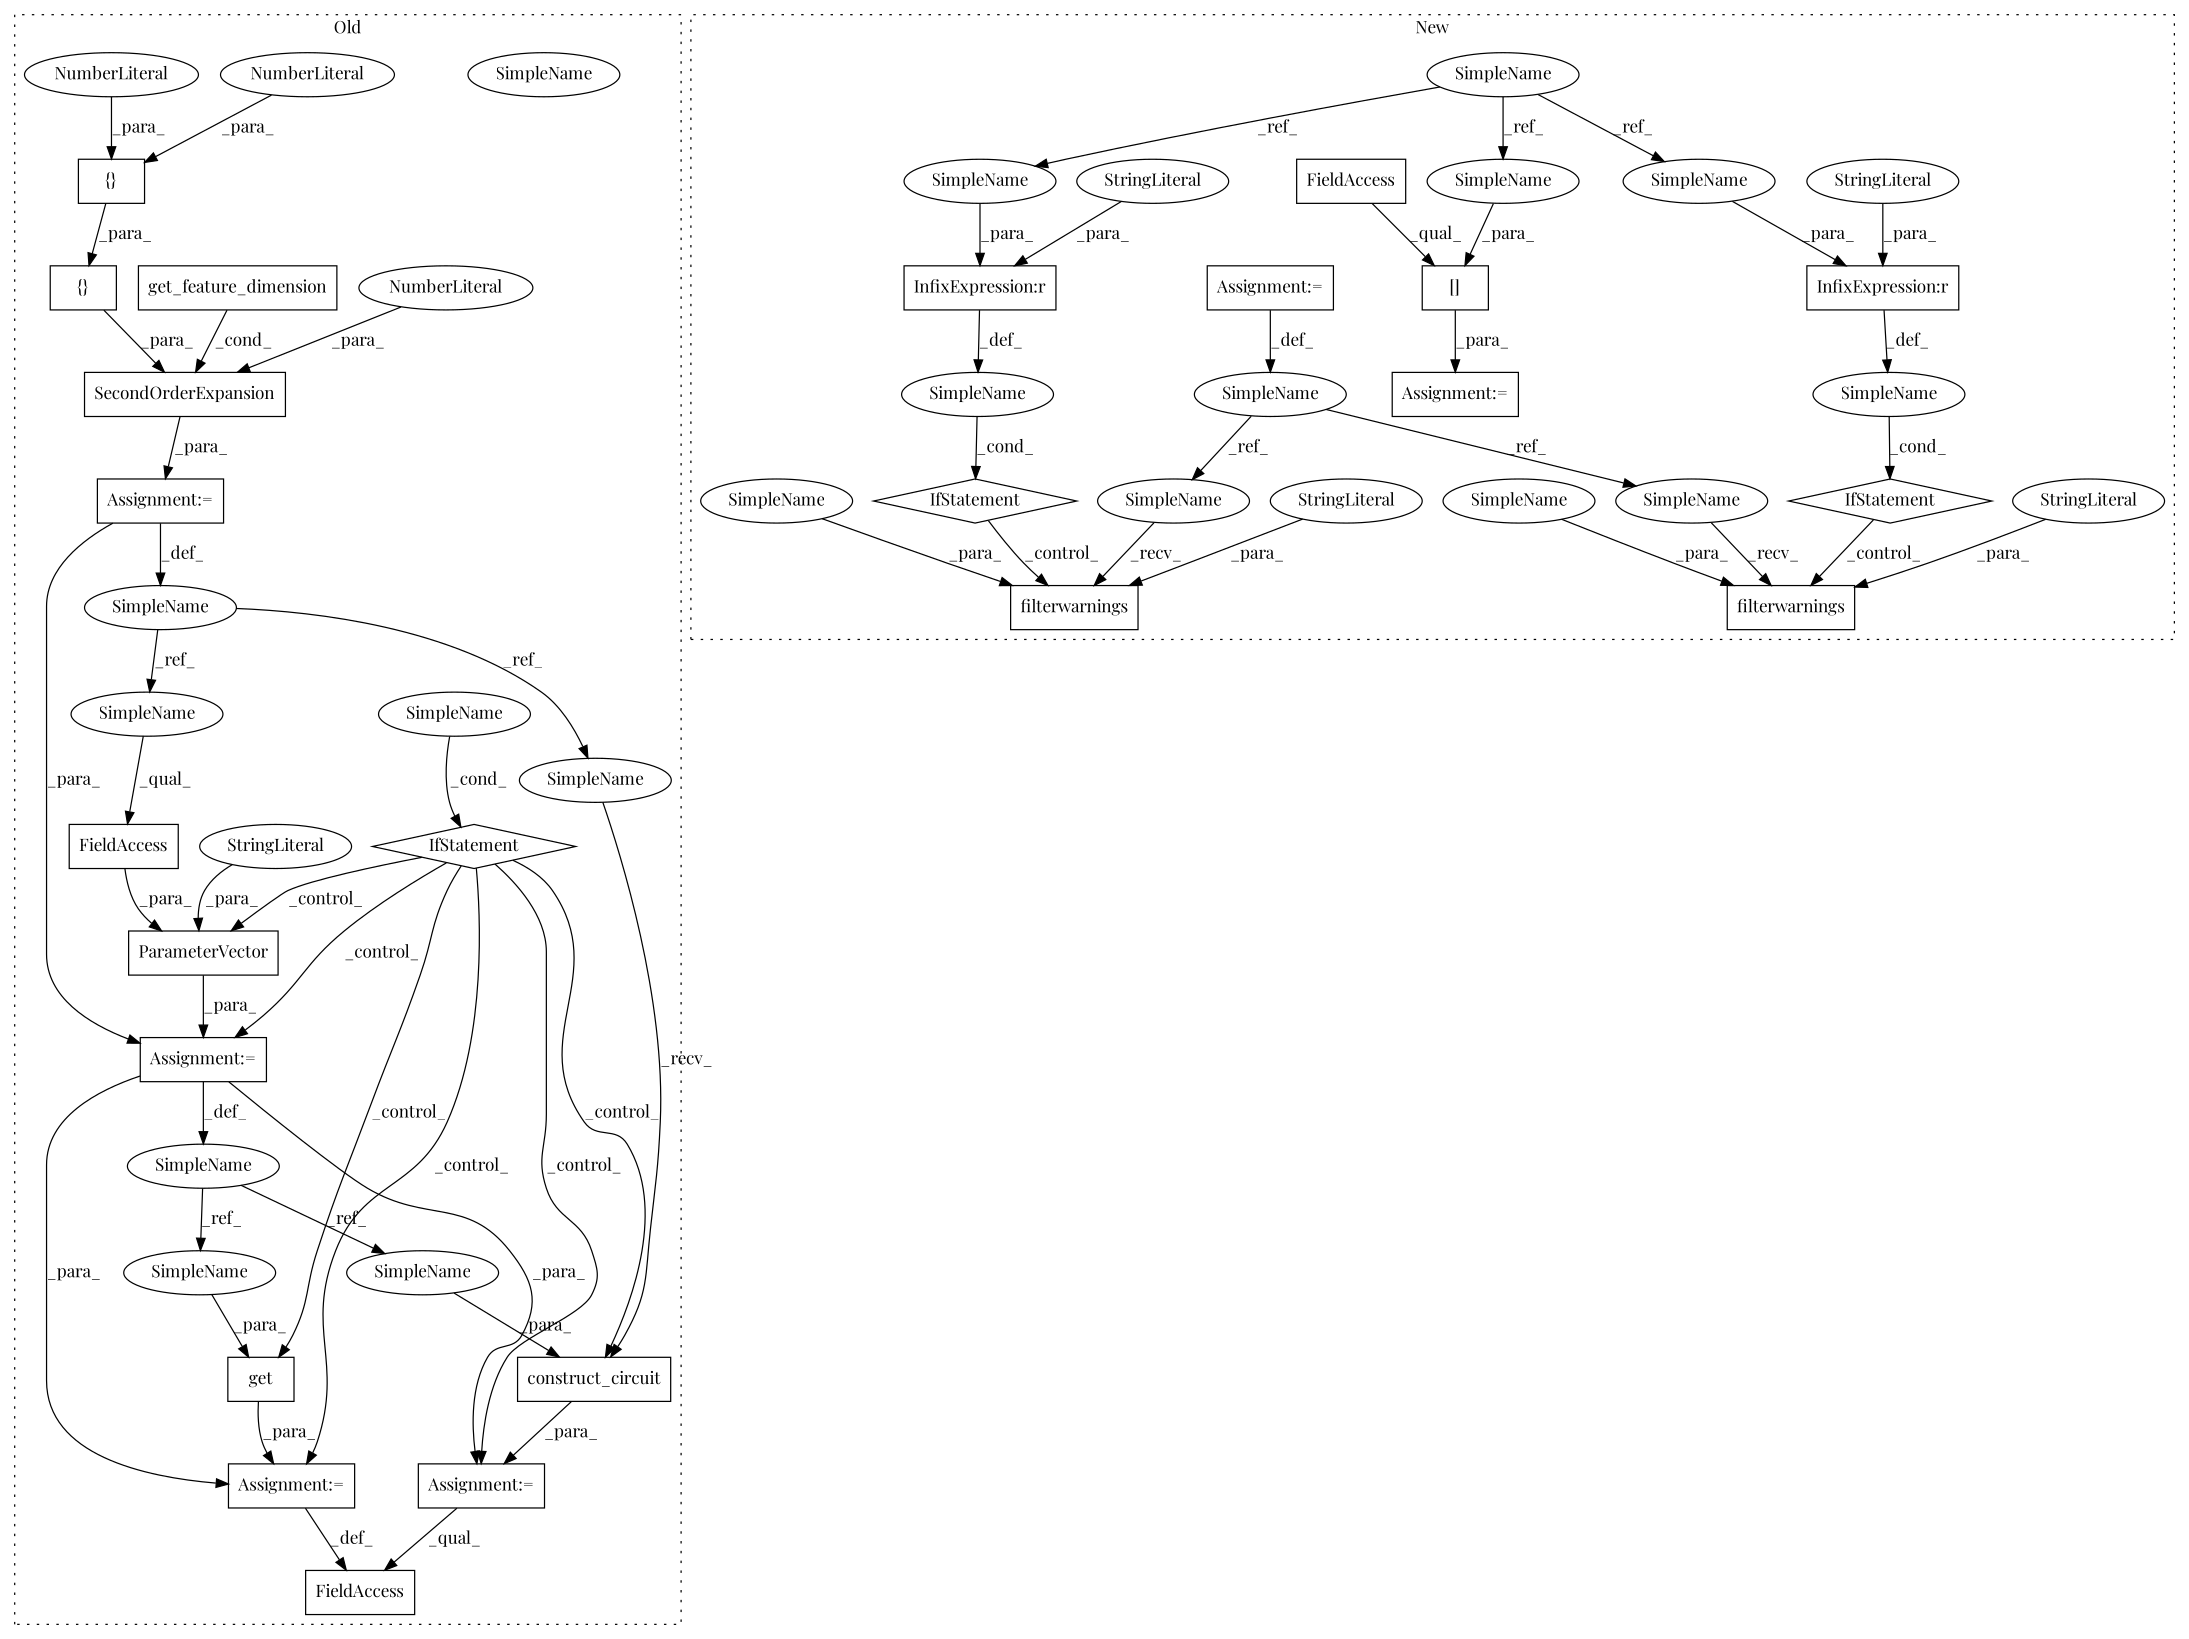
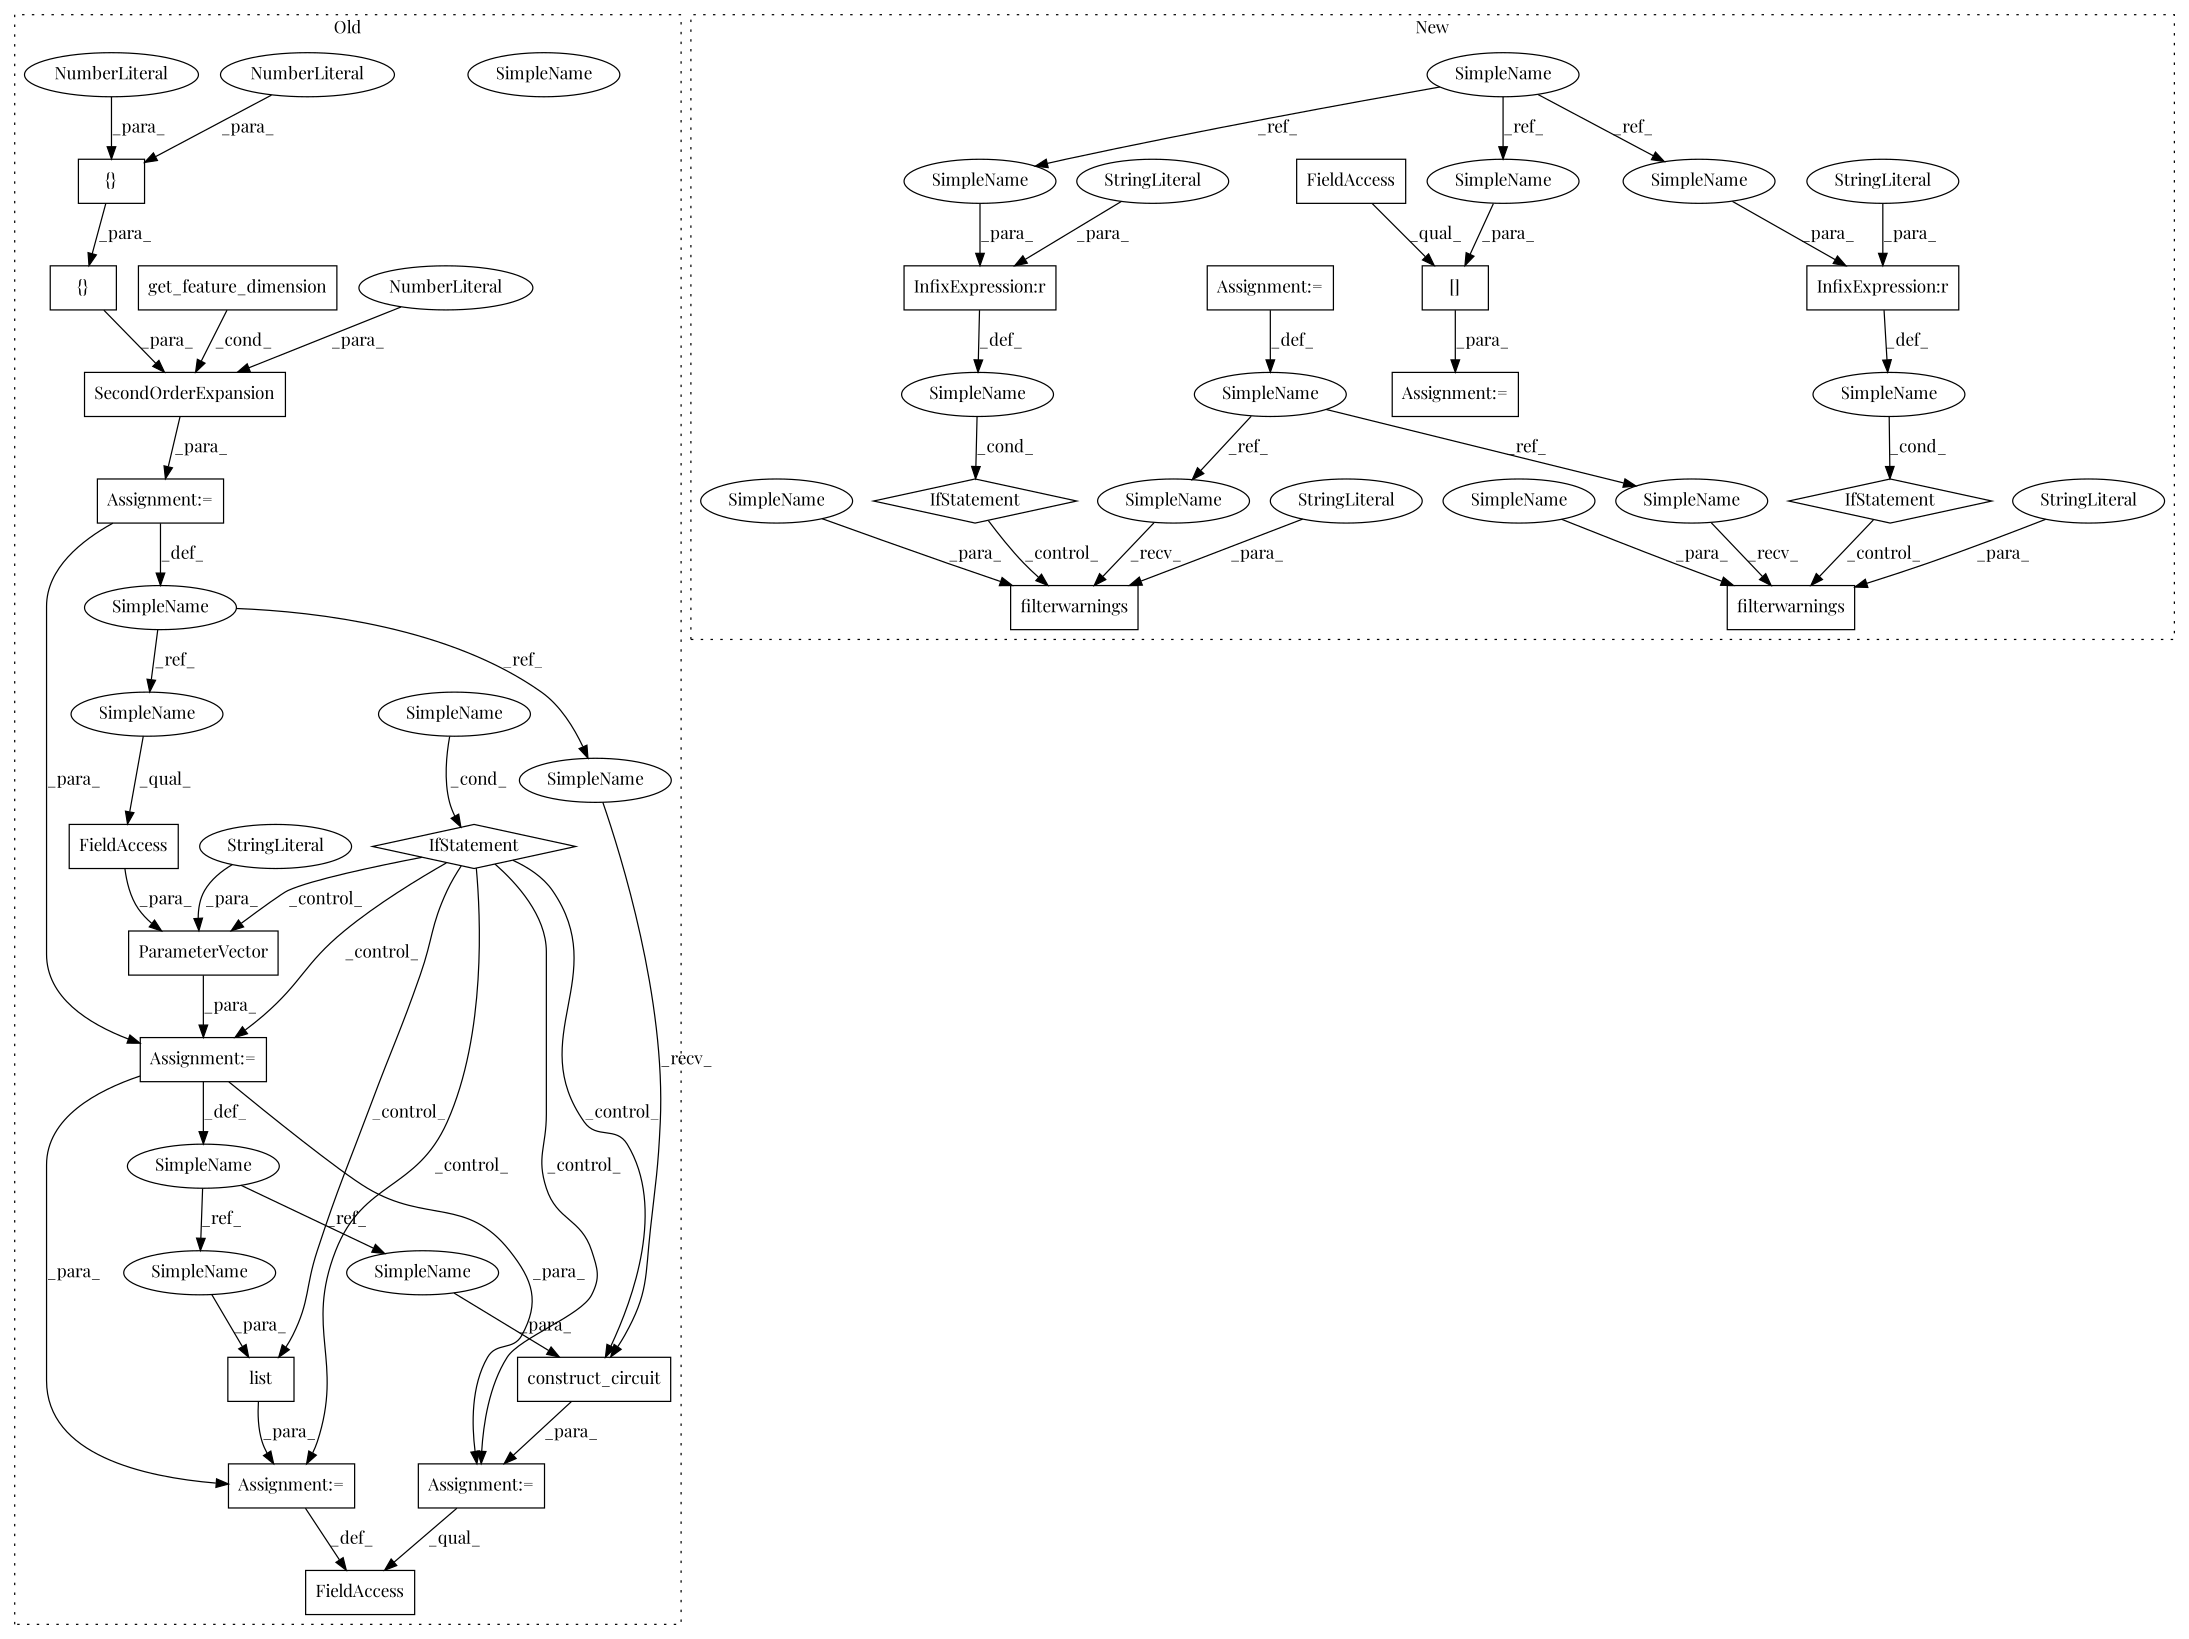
node "get": label "get" -> "list"
